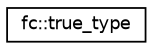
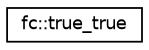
node "fc::true_type": label "fc::true_type" -> "fc::true_true"
